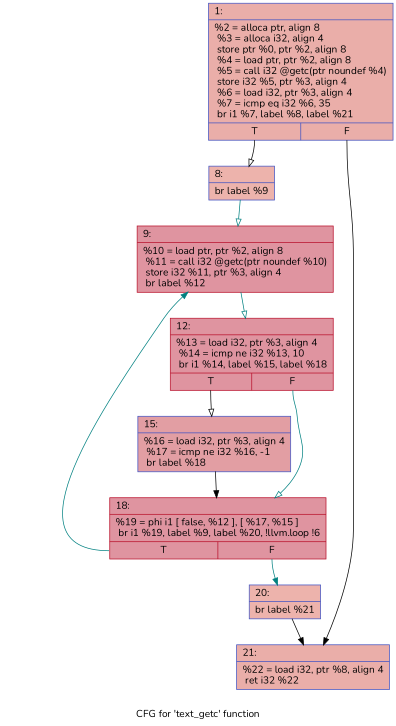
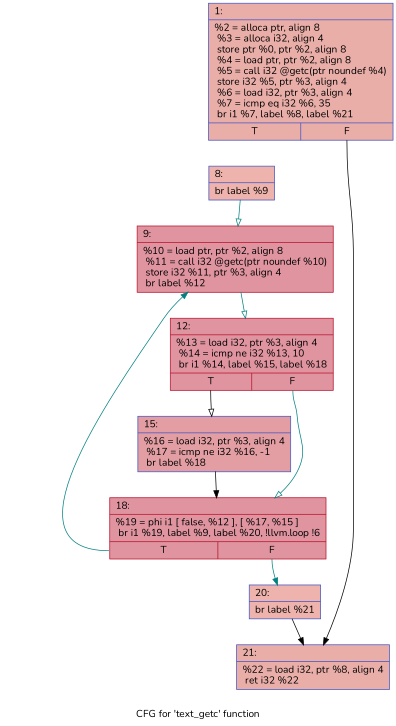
edge "1:" -> "8:": removed
